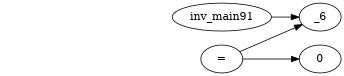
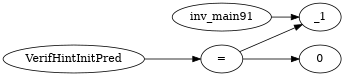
node "_6": label "_6" -> "_1"
node "VerifHintInitPred": added
